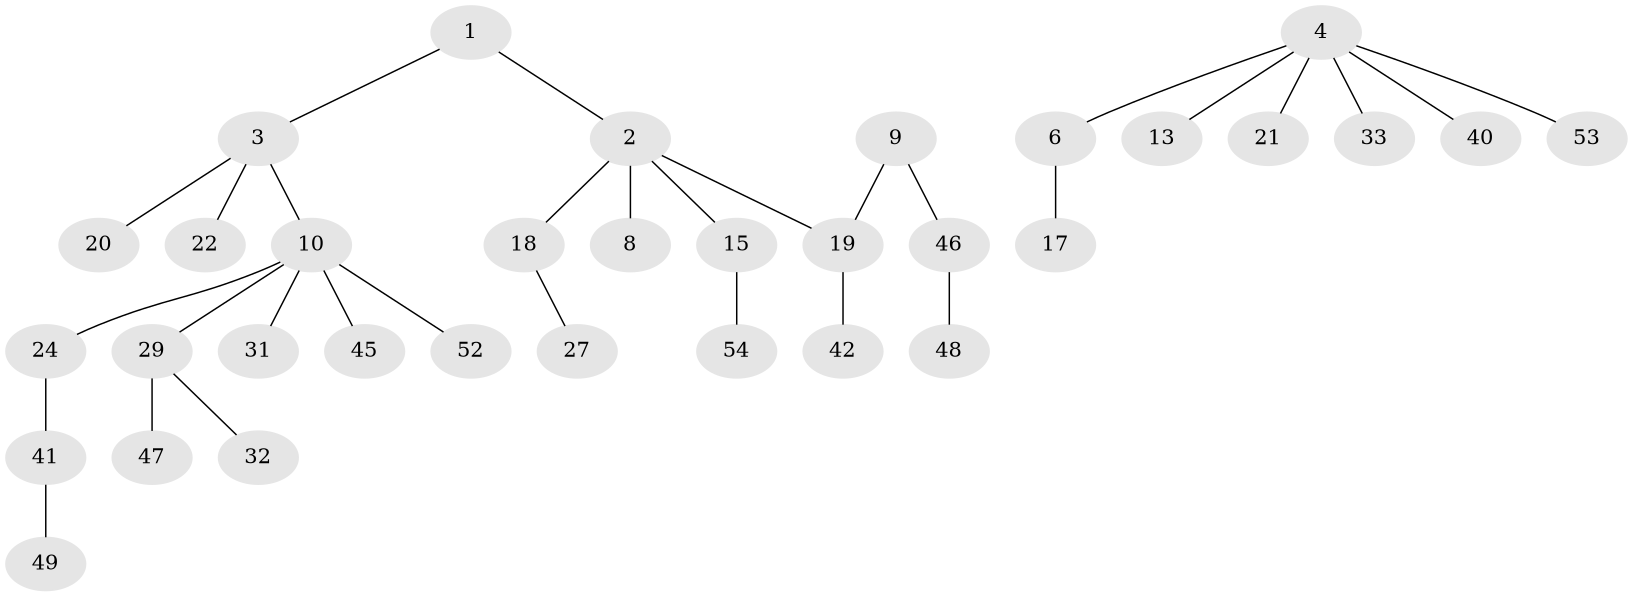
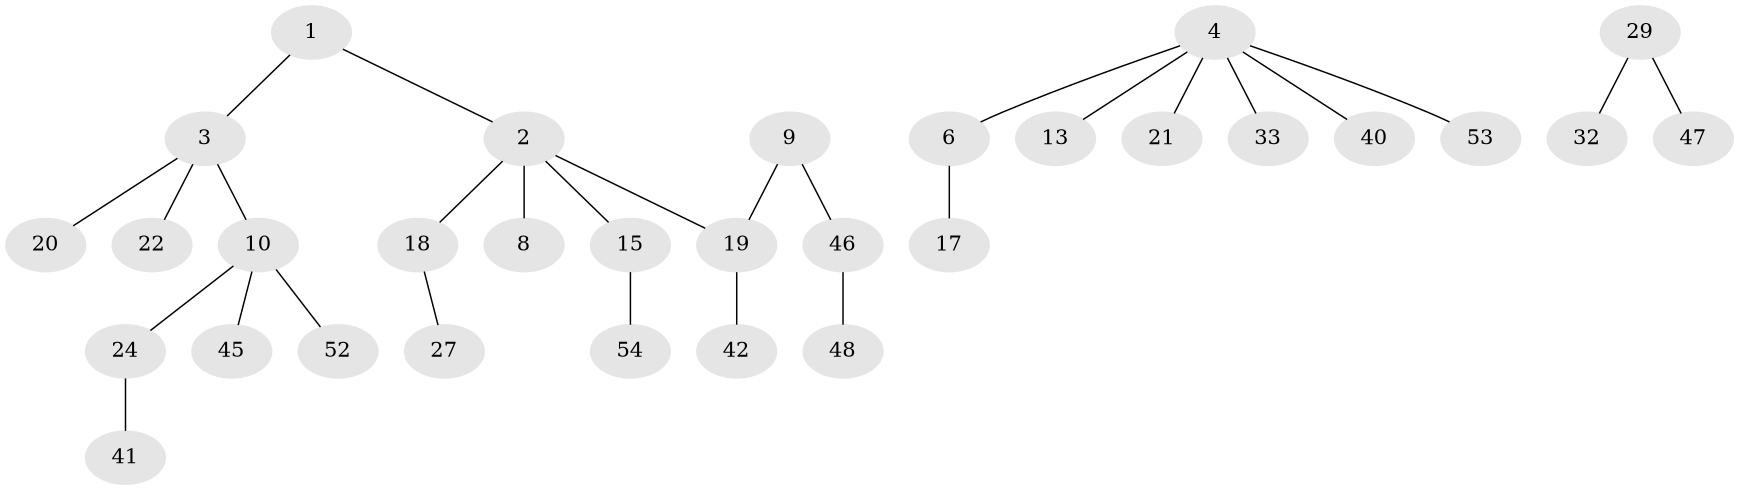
edge "10" -- "29": removed
node "31": removed
node "49": removed
